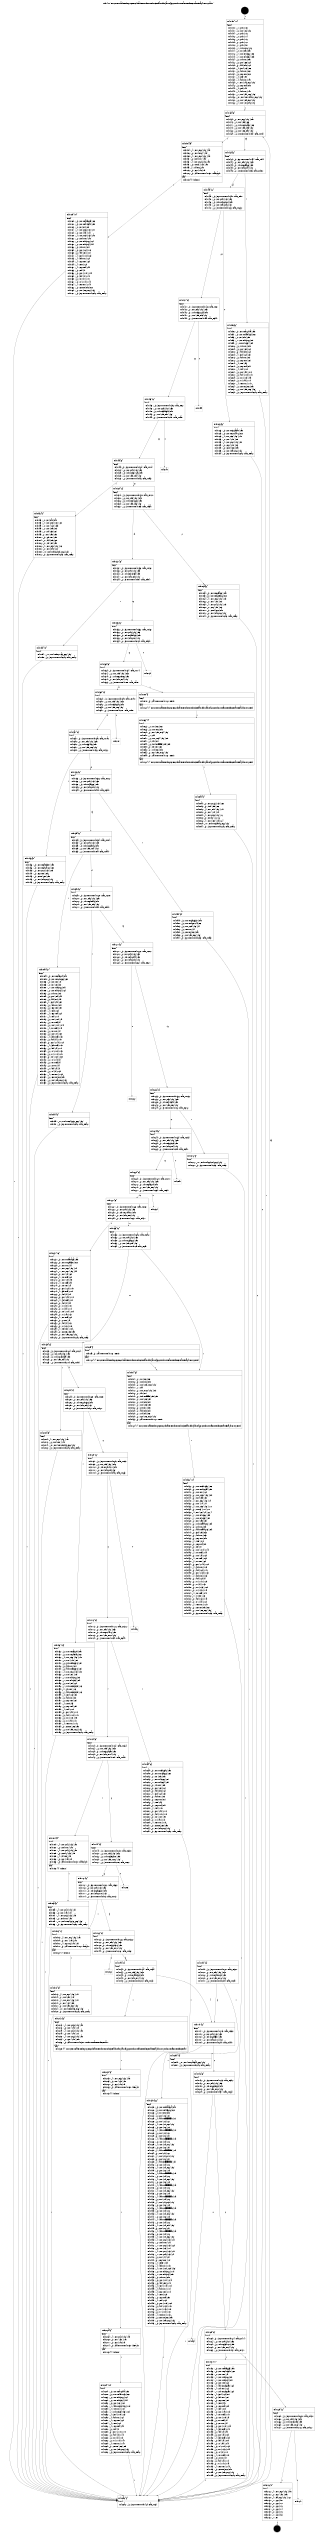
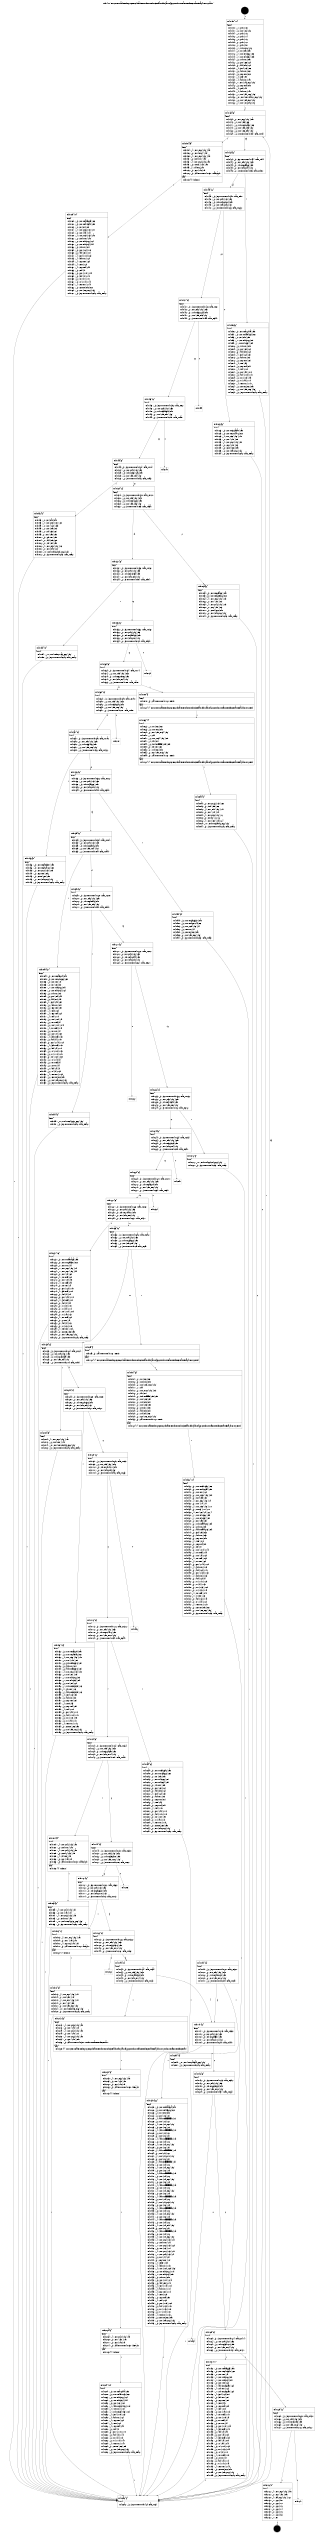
edge "0x4016a3 [28]" -> "0x401d04 [52]": now "0x4016a3 [28]" -> "0x401cff [5]"
